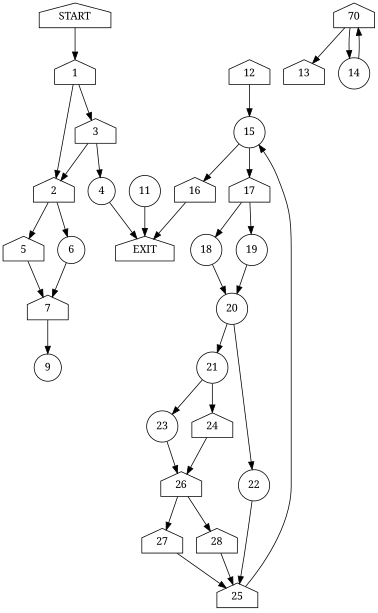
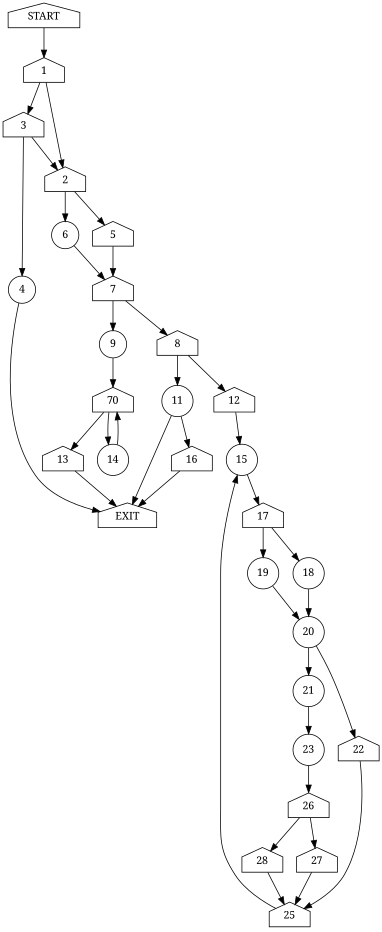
edge "15" -> "16": now "11" -> "16"
node "8": added
edge "9" -> "70": added
node "24": removed
node "22": shape circle -> house
edge "13" -> "EXIT": added
